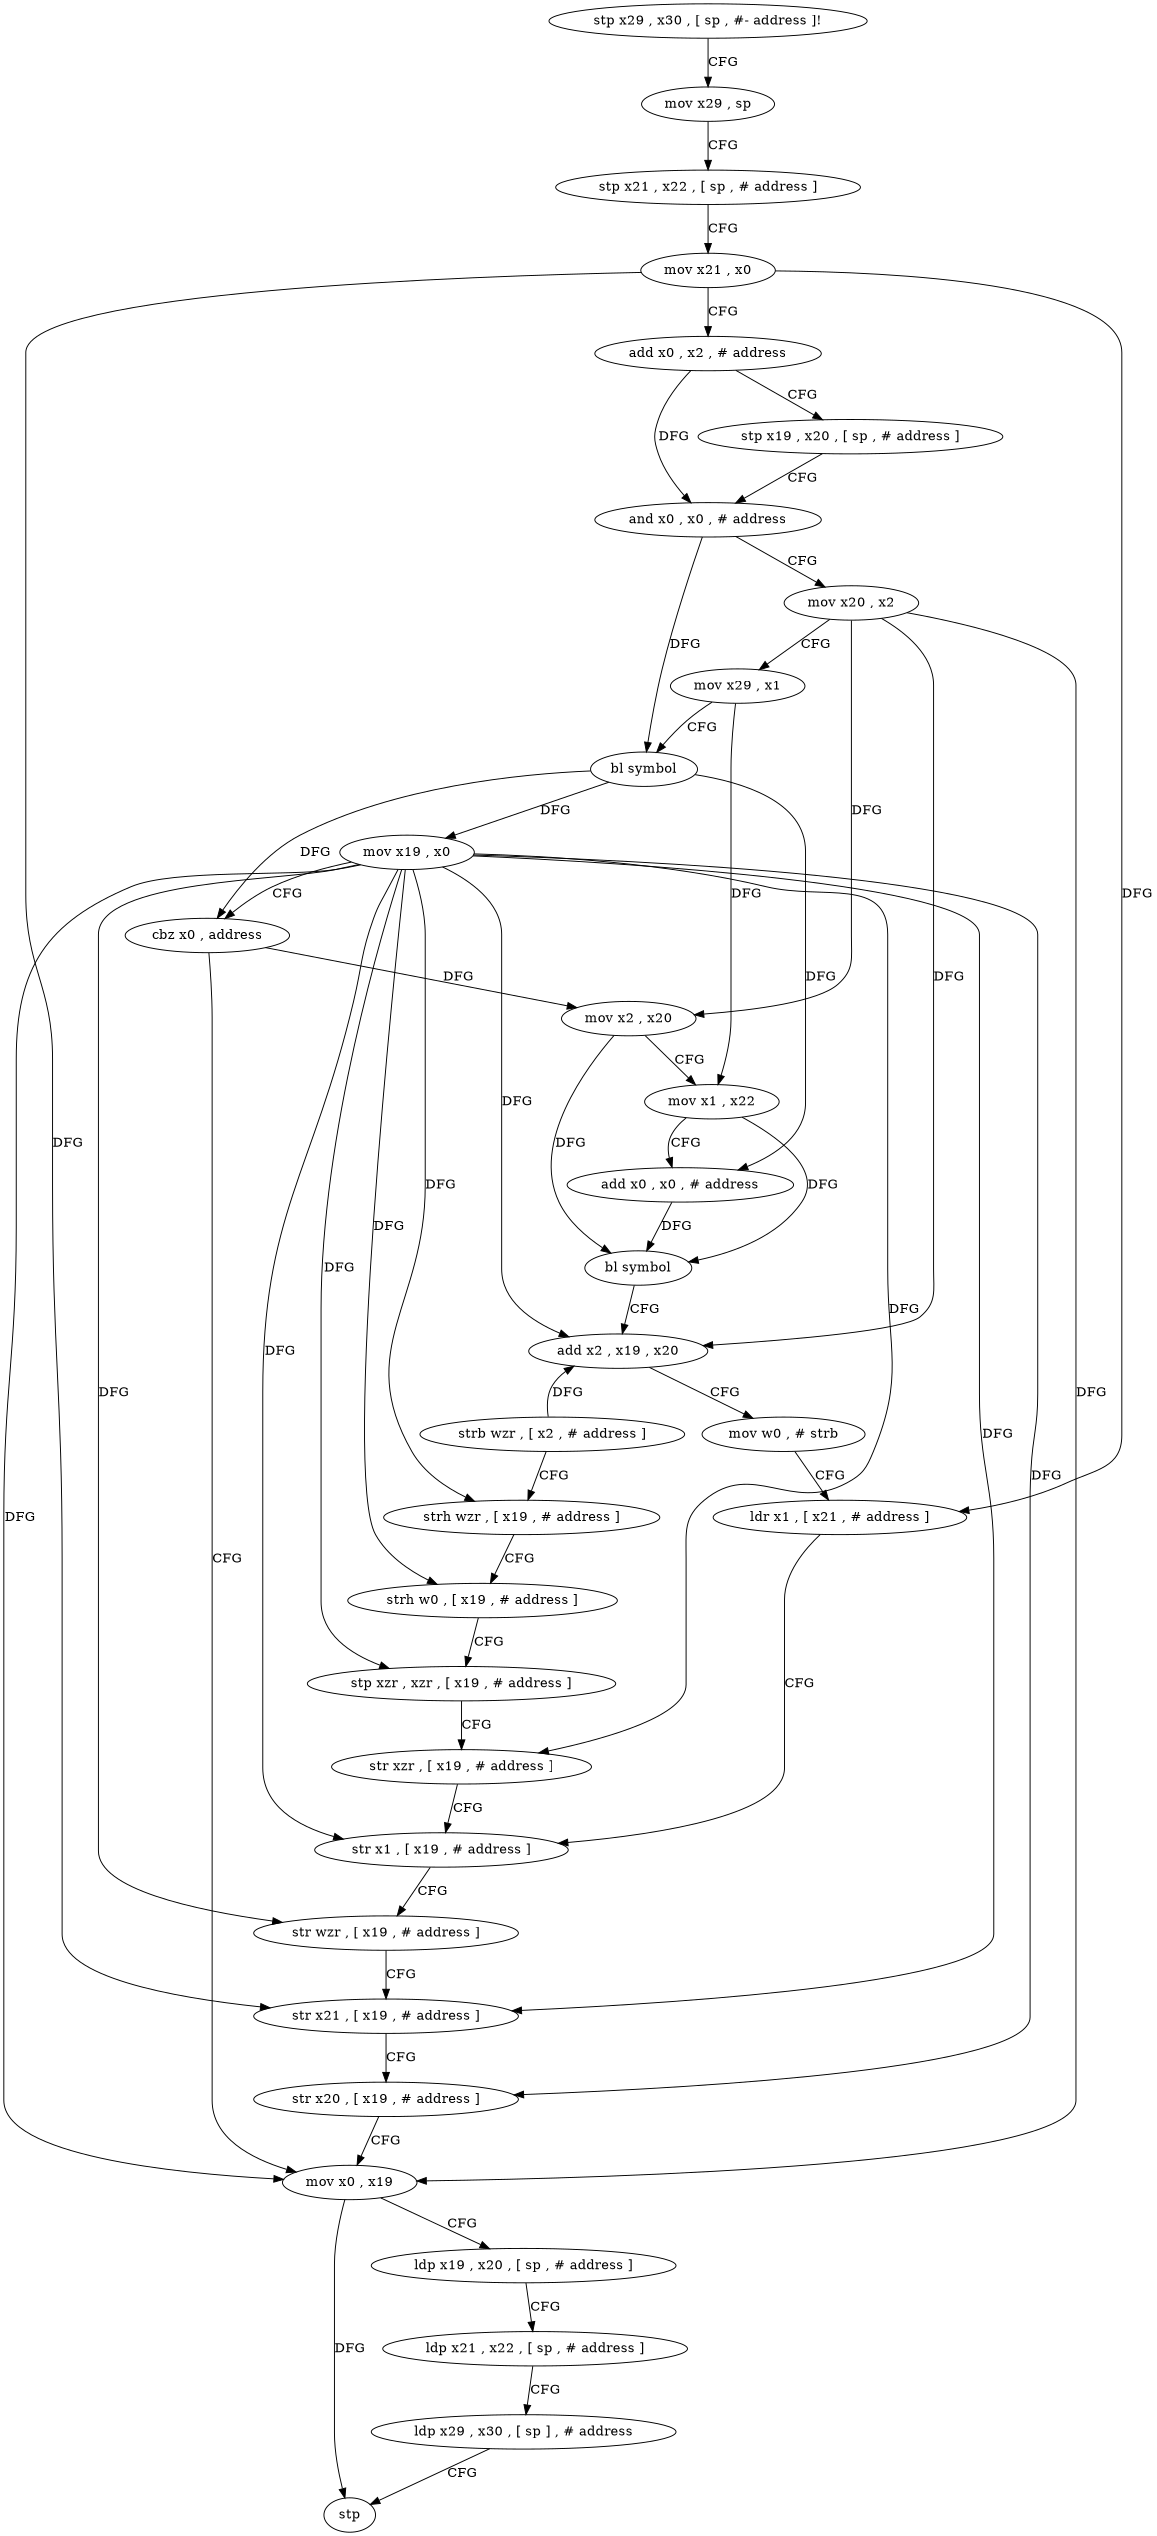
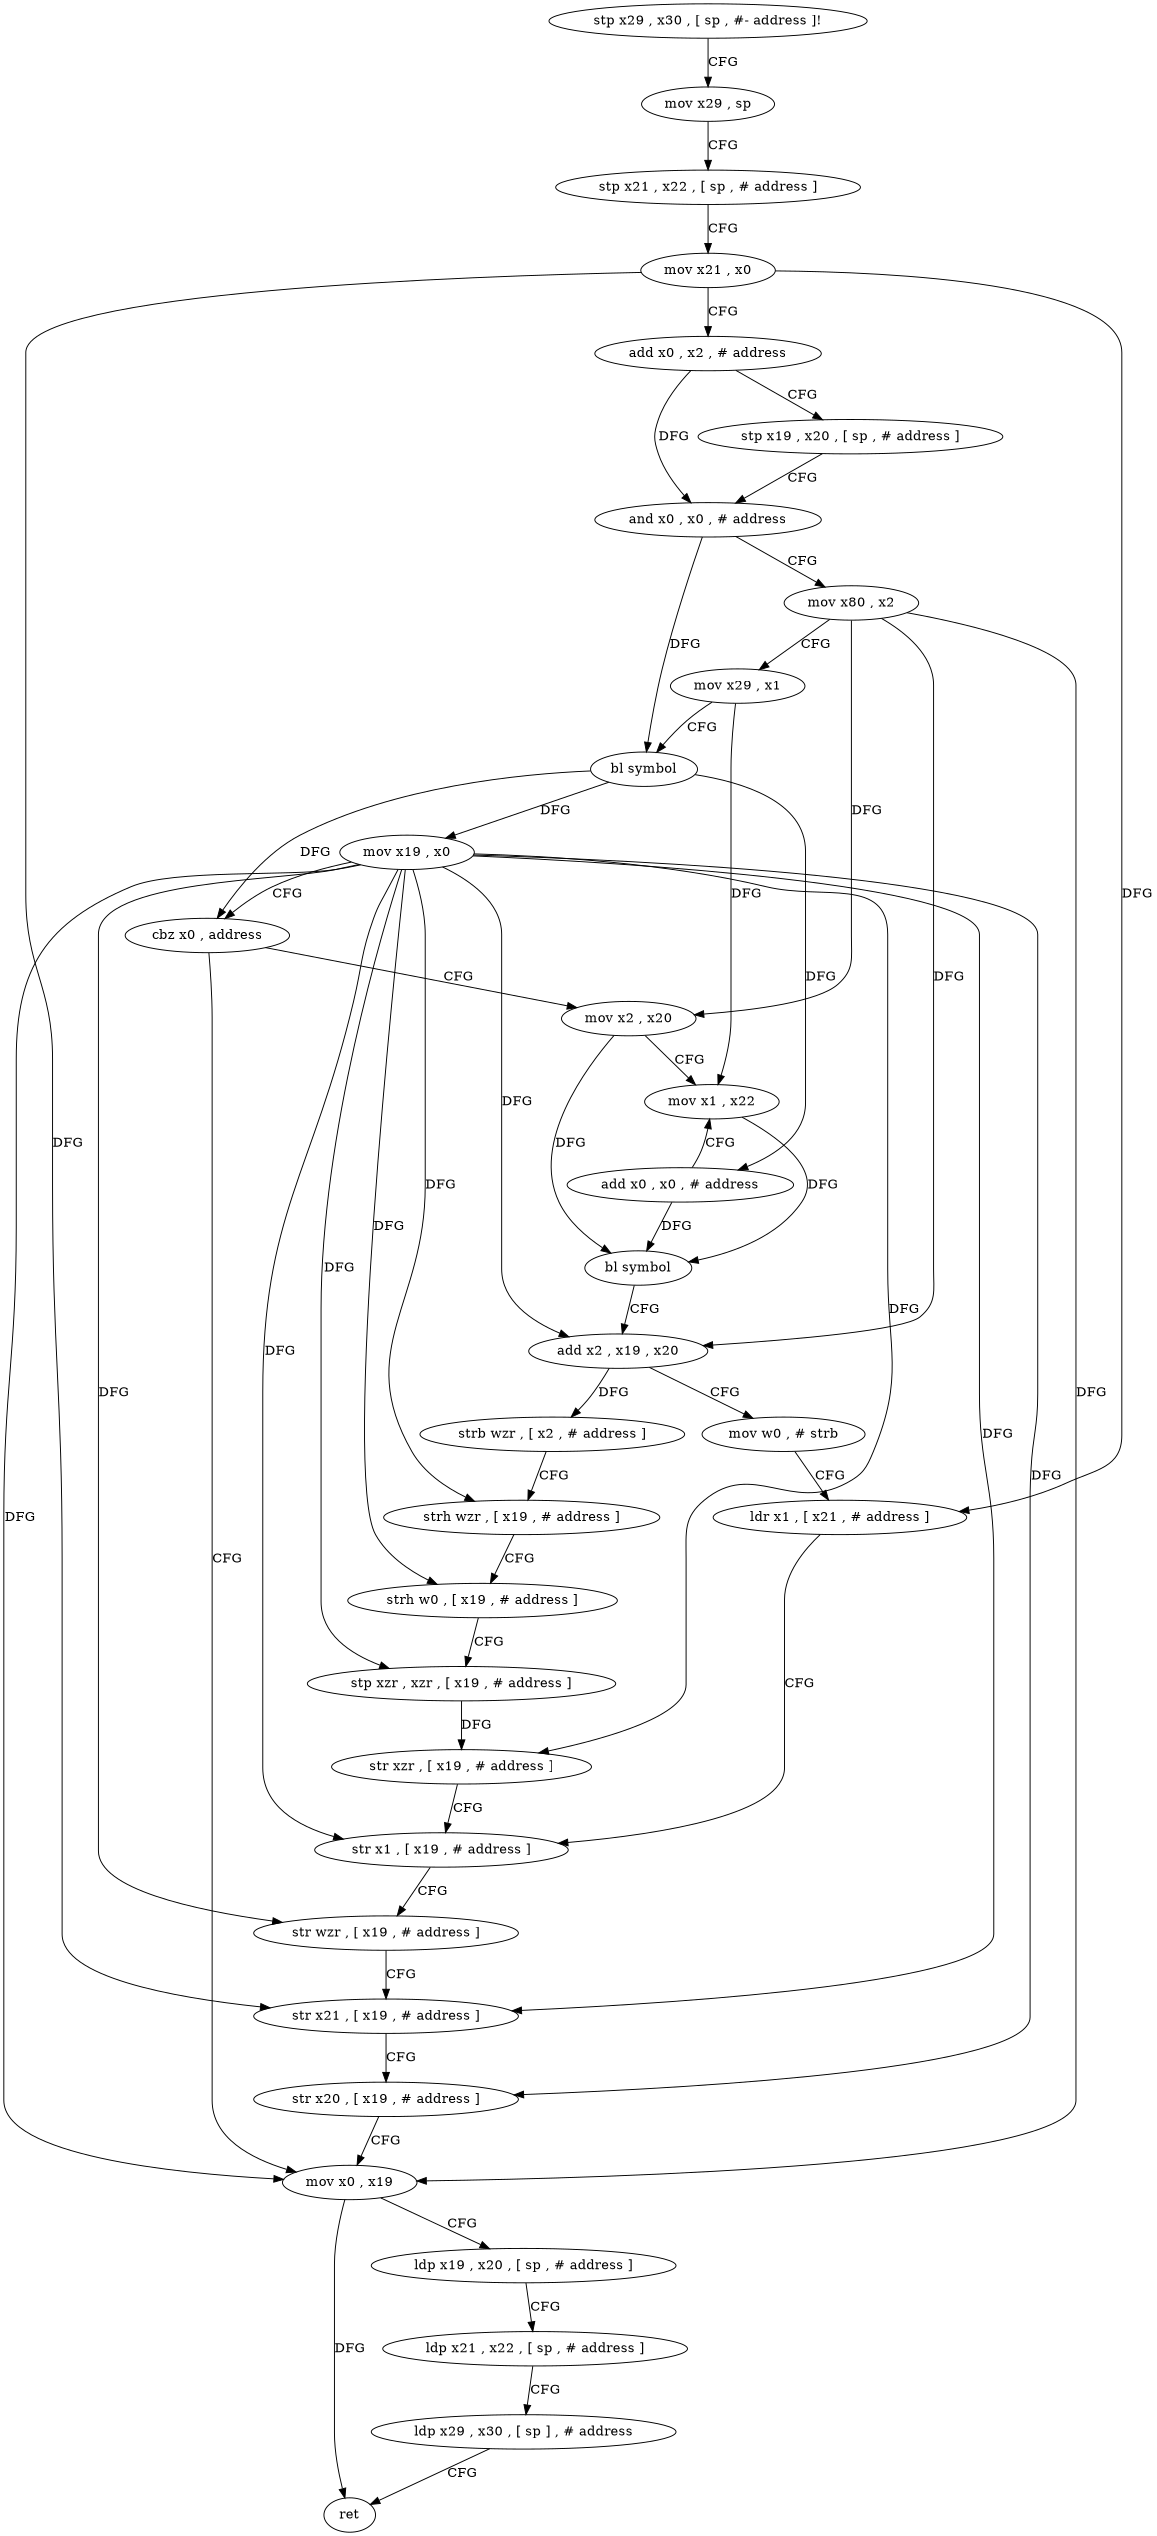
node "mov x20 , x2": label "mov x20 , x2" -> "mov x80 , x2"
edge "cbz x0 , address" -> "mov x2 , x20": label "DFG" -> "CFG"
edge "mov x1 , x22" -> "add x0 , x0 , # address": reversed
edge "strb wzr , [ x2 , # address ]" -> "add x2 , x19 , x20": reversed
edge "stp xzr , xzr , [ x19 , # address ]" -> "str xzr , [ x19 , # address ]": label "CFG" -> "DFG"
node "stp": label "stp" -> "ret"
